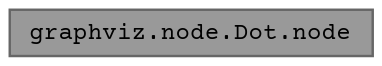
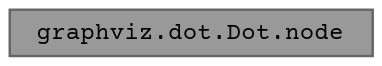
node "graphviz.node.Dot.node": label "graphviz.node.Dot.node" -> "graphviz.dot.Dot.node"
